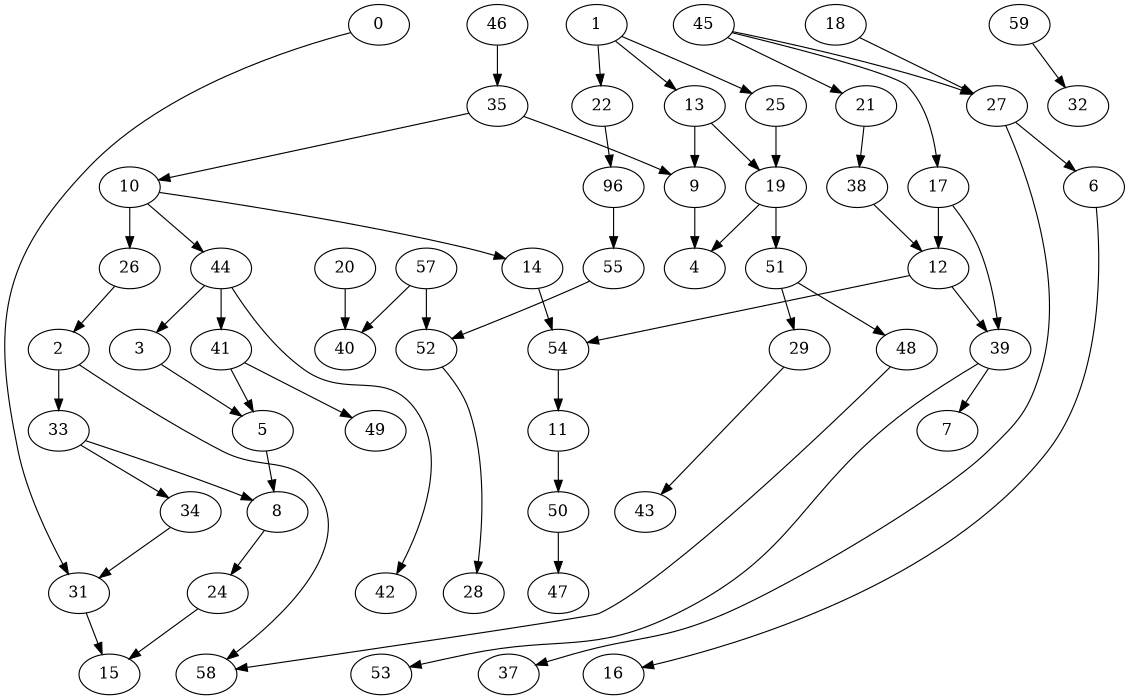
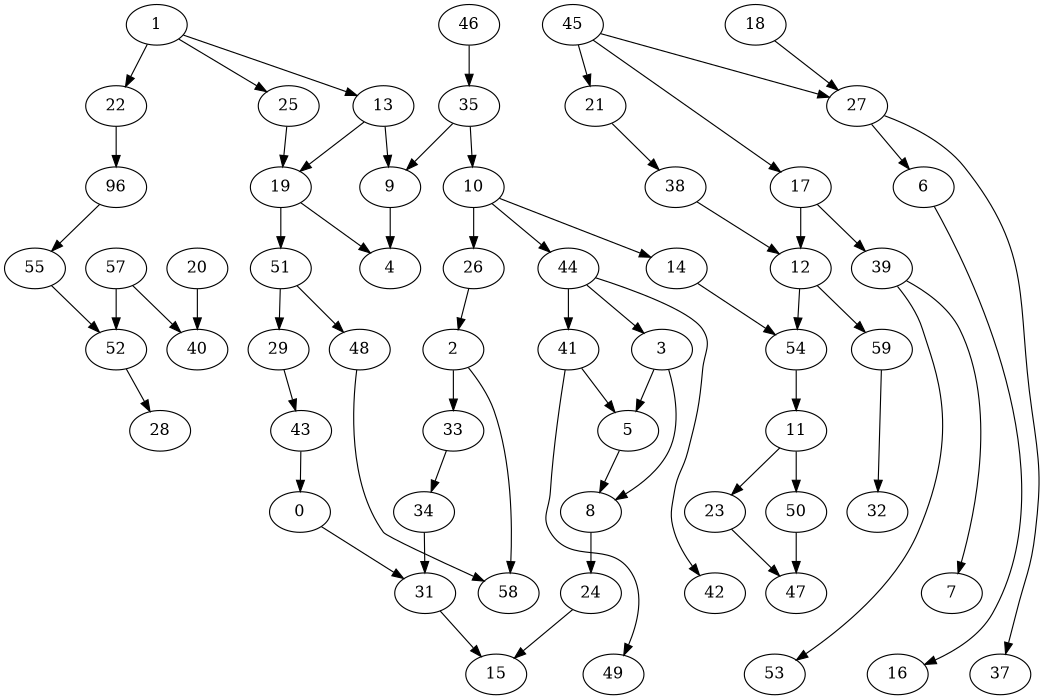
edge "12" -> "39": now "12" -> "59"
edge "43" -> "0": added
edge "33" -> "8": now "3" -> "8"
node "23": added
